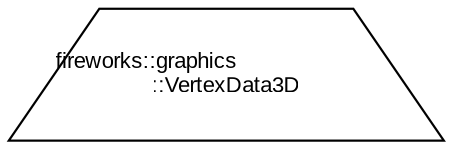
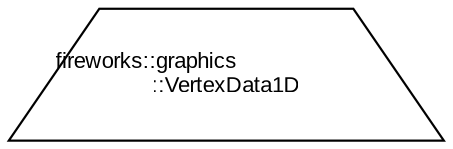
node "fireworks::graphics ::VertexData3D": label "fireworks::graphics ::VertexData3D" -> "fireworks::graphics ::VertexData1D"
